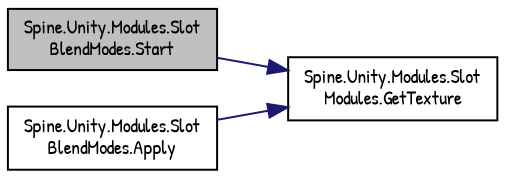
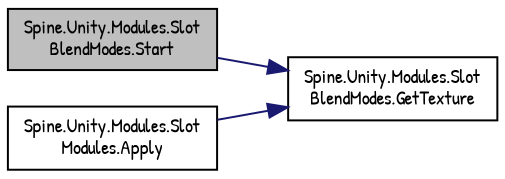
node "Spine.Unity.Modules.Slot Modules.GetTexture": label "Spine.Unity.Modules.Slot Modules.GetTexture" -> "Spine.Unity.Modules.Slot BlendModes.GetTexture"
node "Spine.Unity.Modules.Slot BlendModes.Apply": label "Spine.Unity.Modules.Slot BlendModes.Apply" -> "Spine.Unity.Modules.Slot Modules.Apply"
